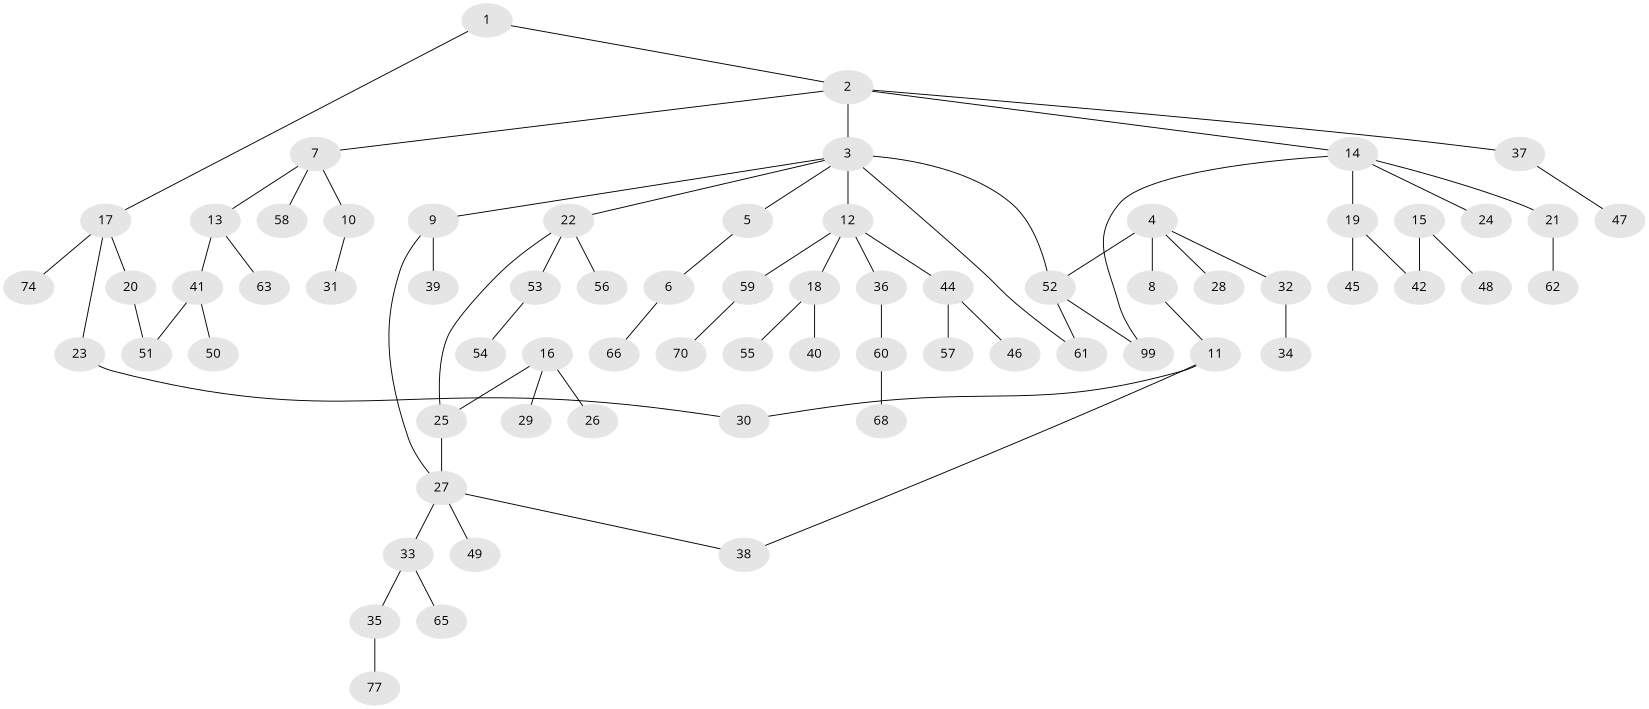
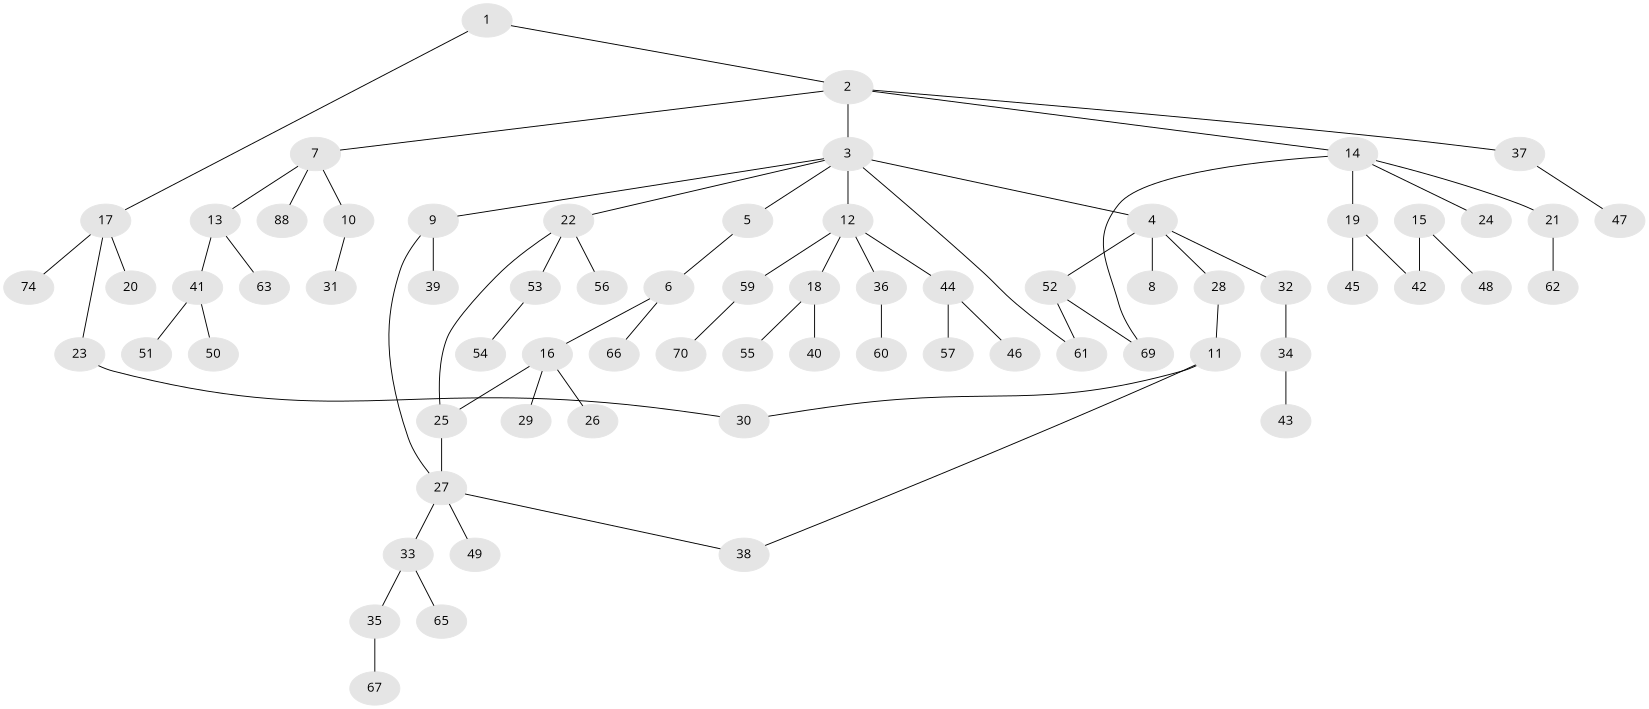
edge "3" -- "52": now "3" -- "4"
node "58": label "58" -> "88"
edge "20" -- "51": removed
edge "6" -- "16": added
edge "8" -- "11": now "28" -- "11"
node "99": label "99" -> "69"
node "68": removed
node "43": added
node "77": label "77" -> "67"
